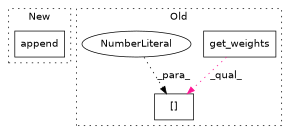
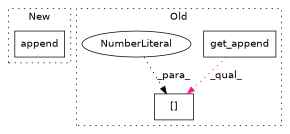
node "get_weights": label "get_weights" -> "get_append"
